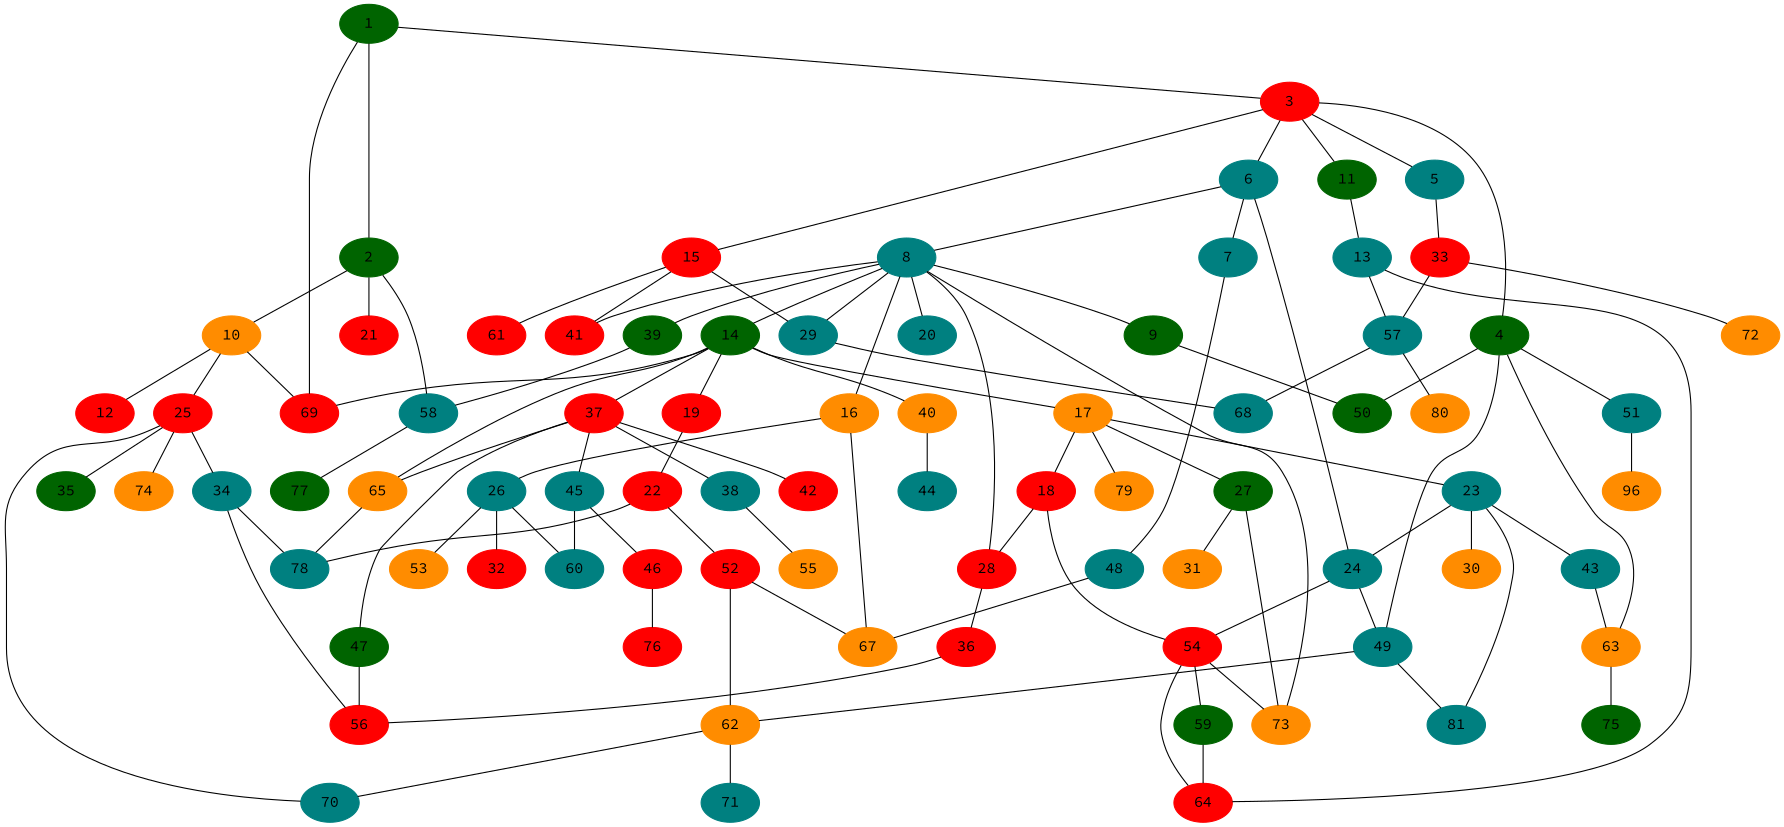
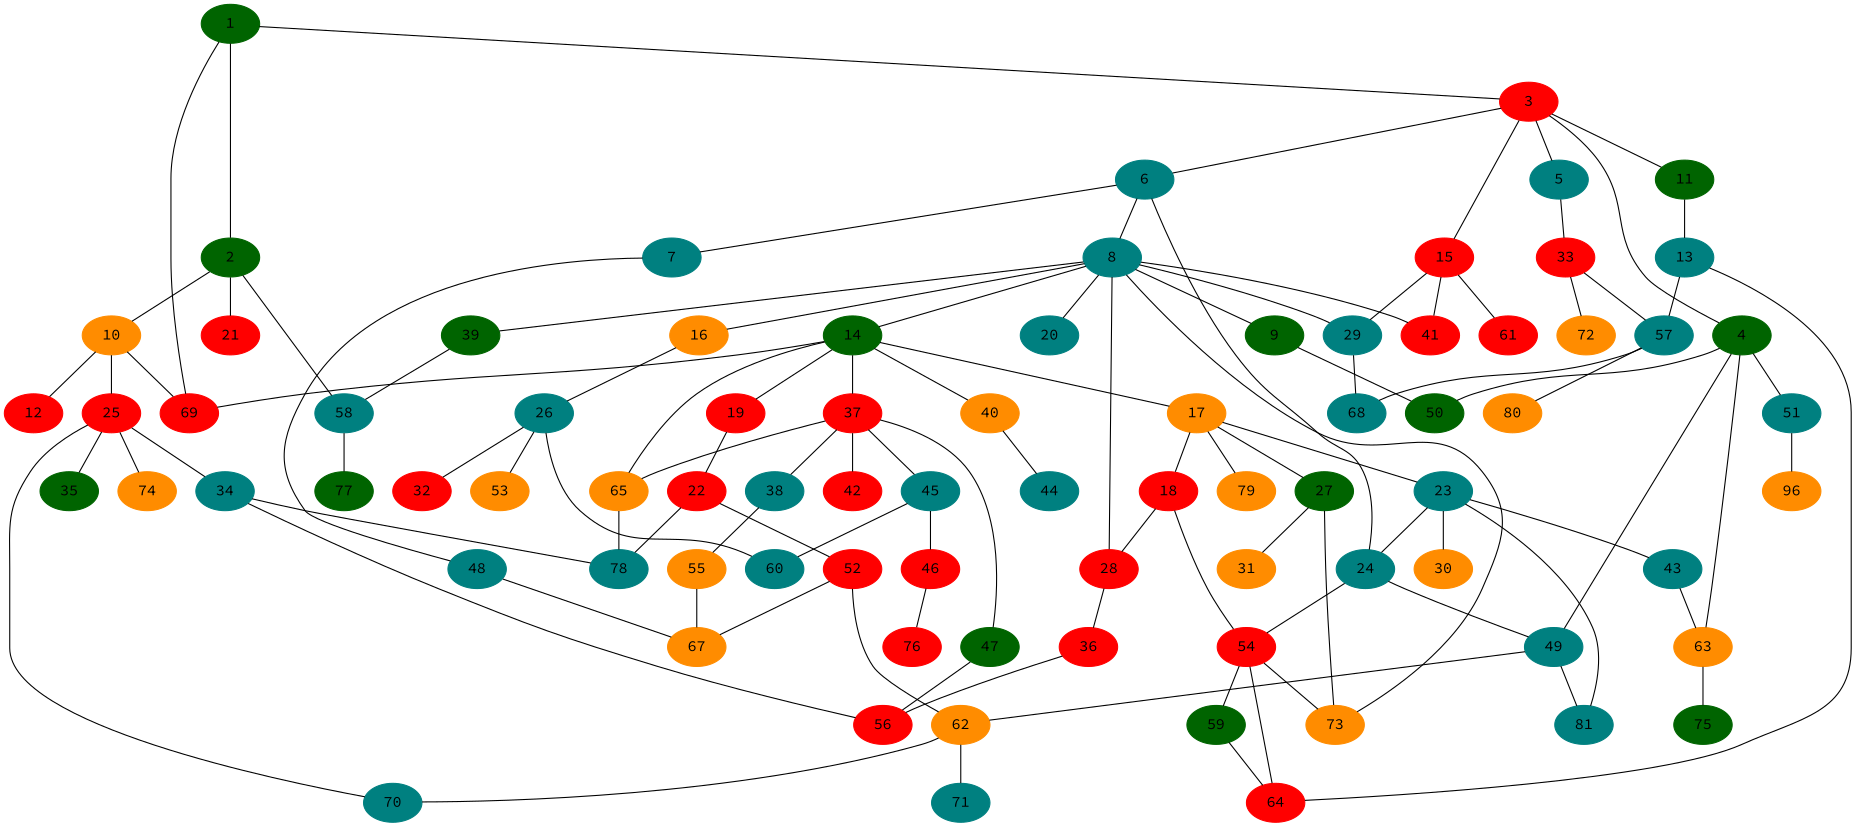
edge "16" -- "67": now "55" -- "67"
